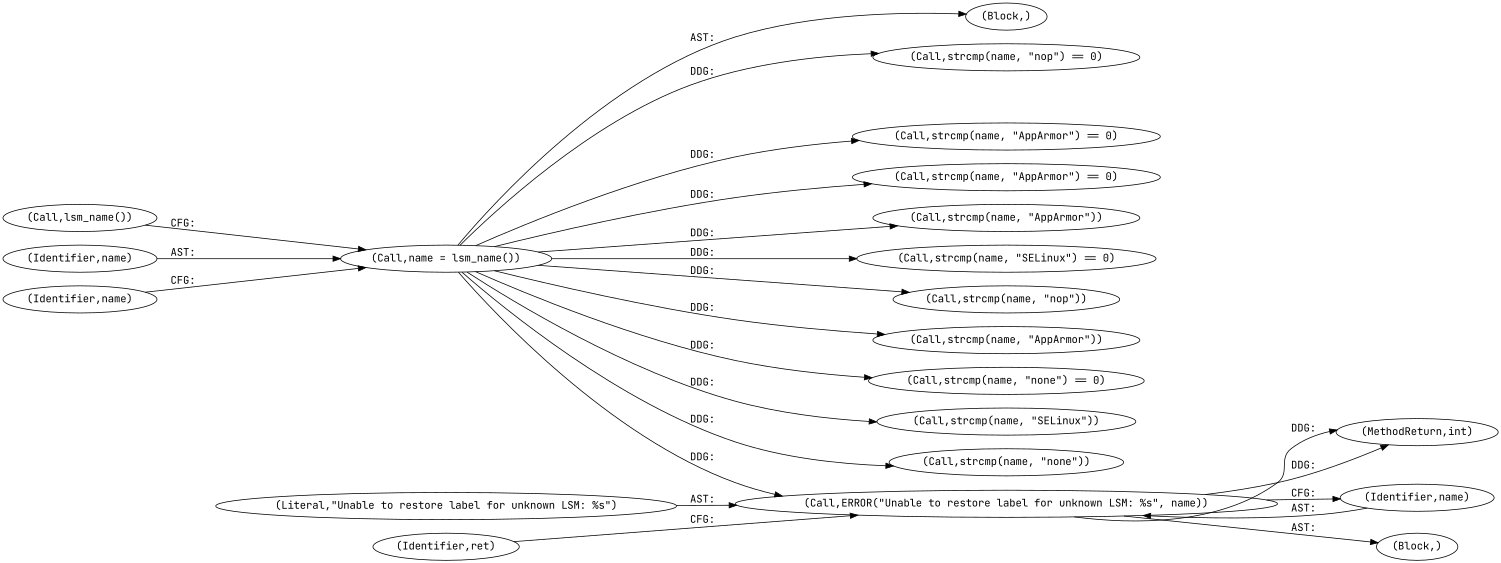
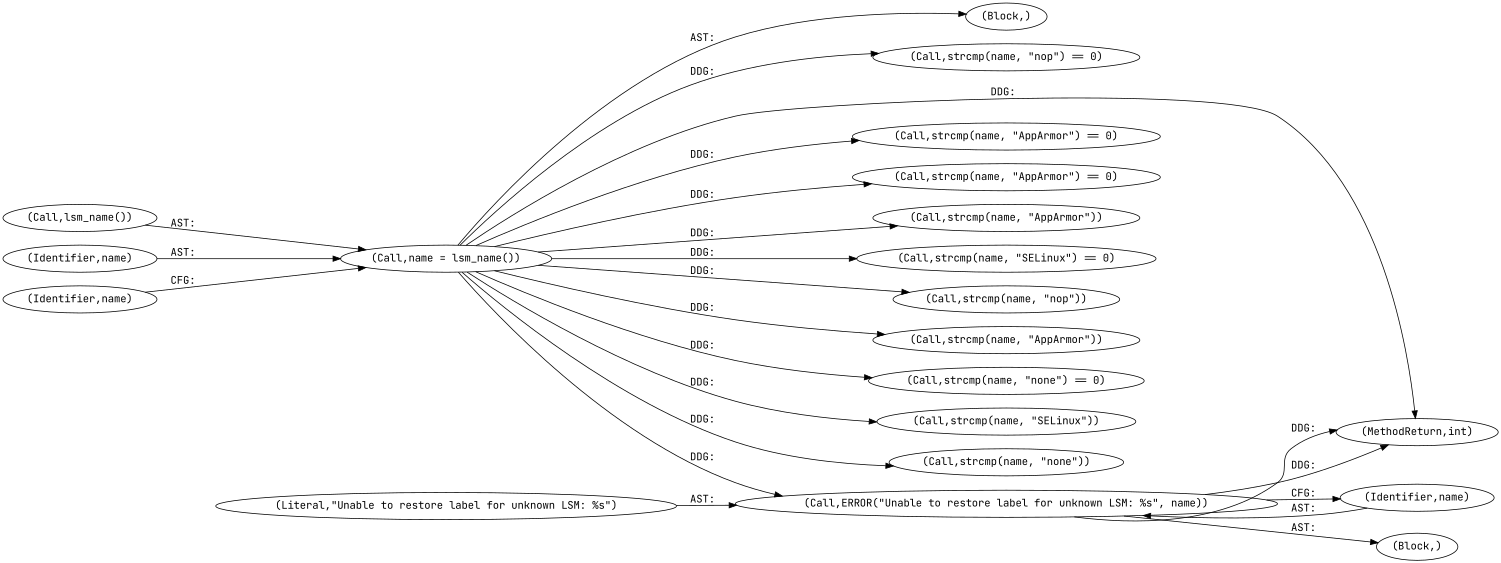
edge "(Call,name = lsm_name())" -> "(MethodReturn,int)": added, label "DDG:"
edge "(Call,lsm_name())" -> "(Call,name = lsm_name())": label "CFG: " -> "AST: "
node "(Identifier,ret)": removed
